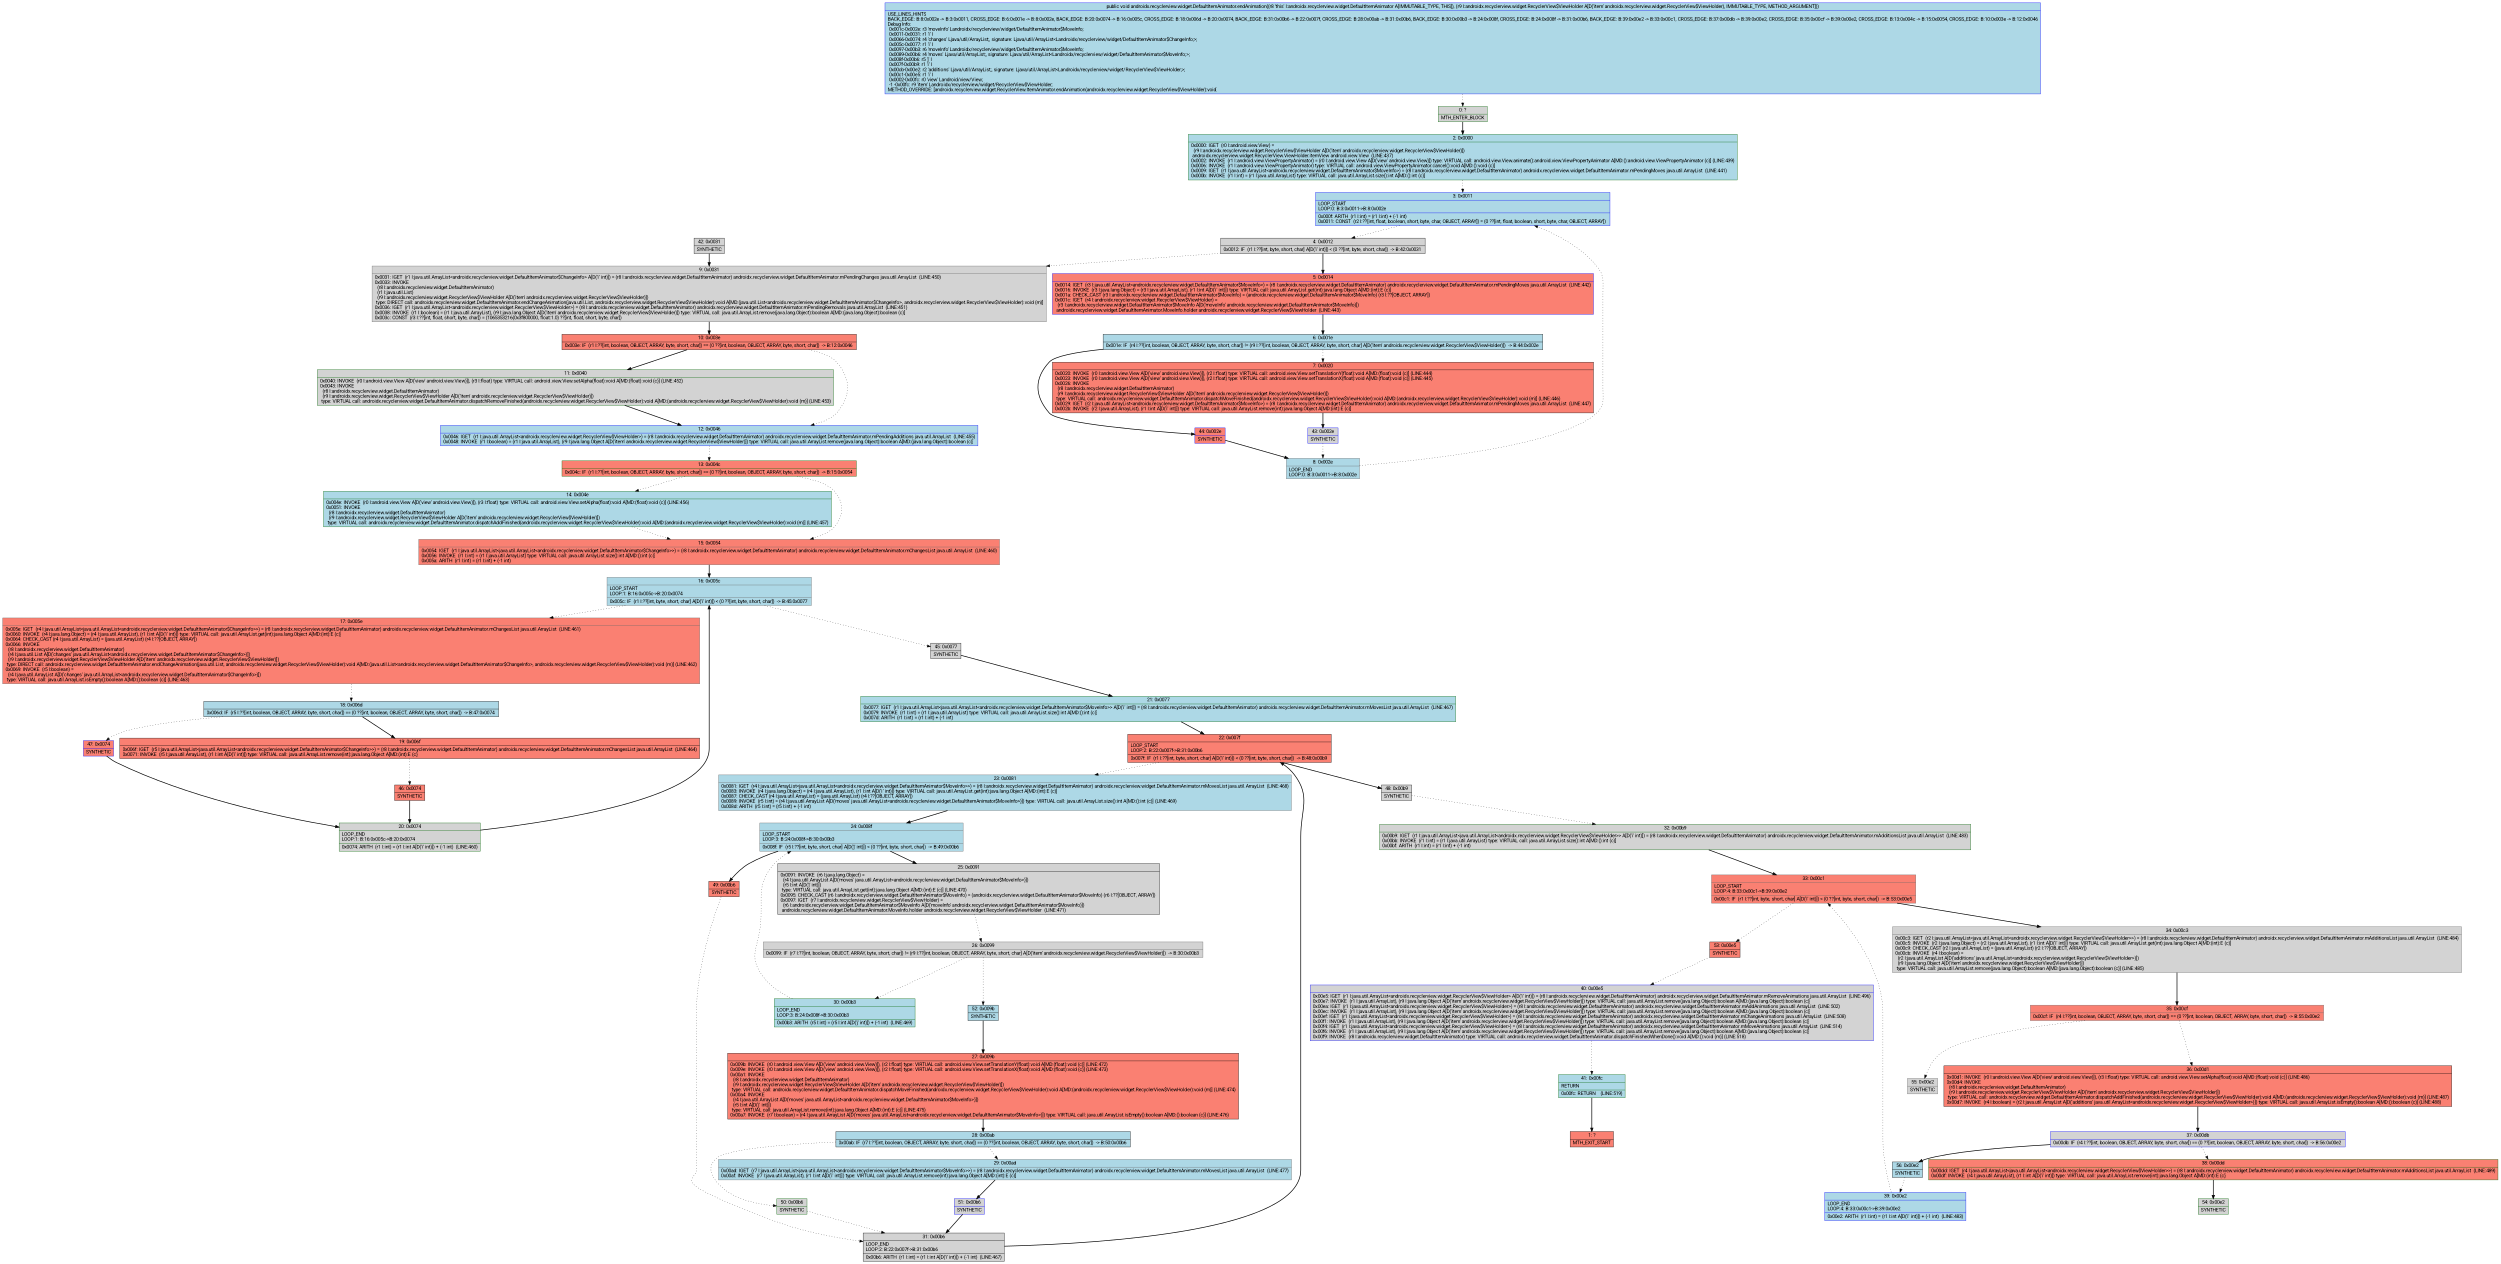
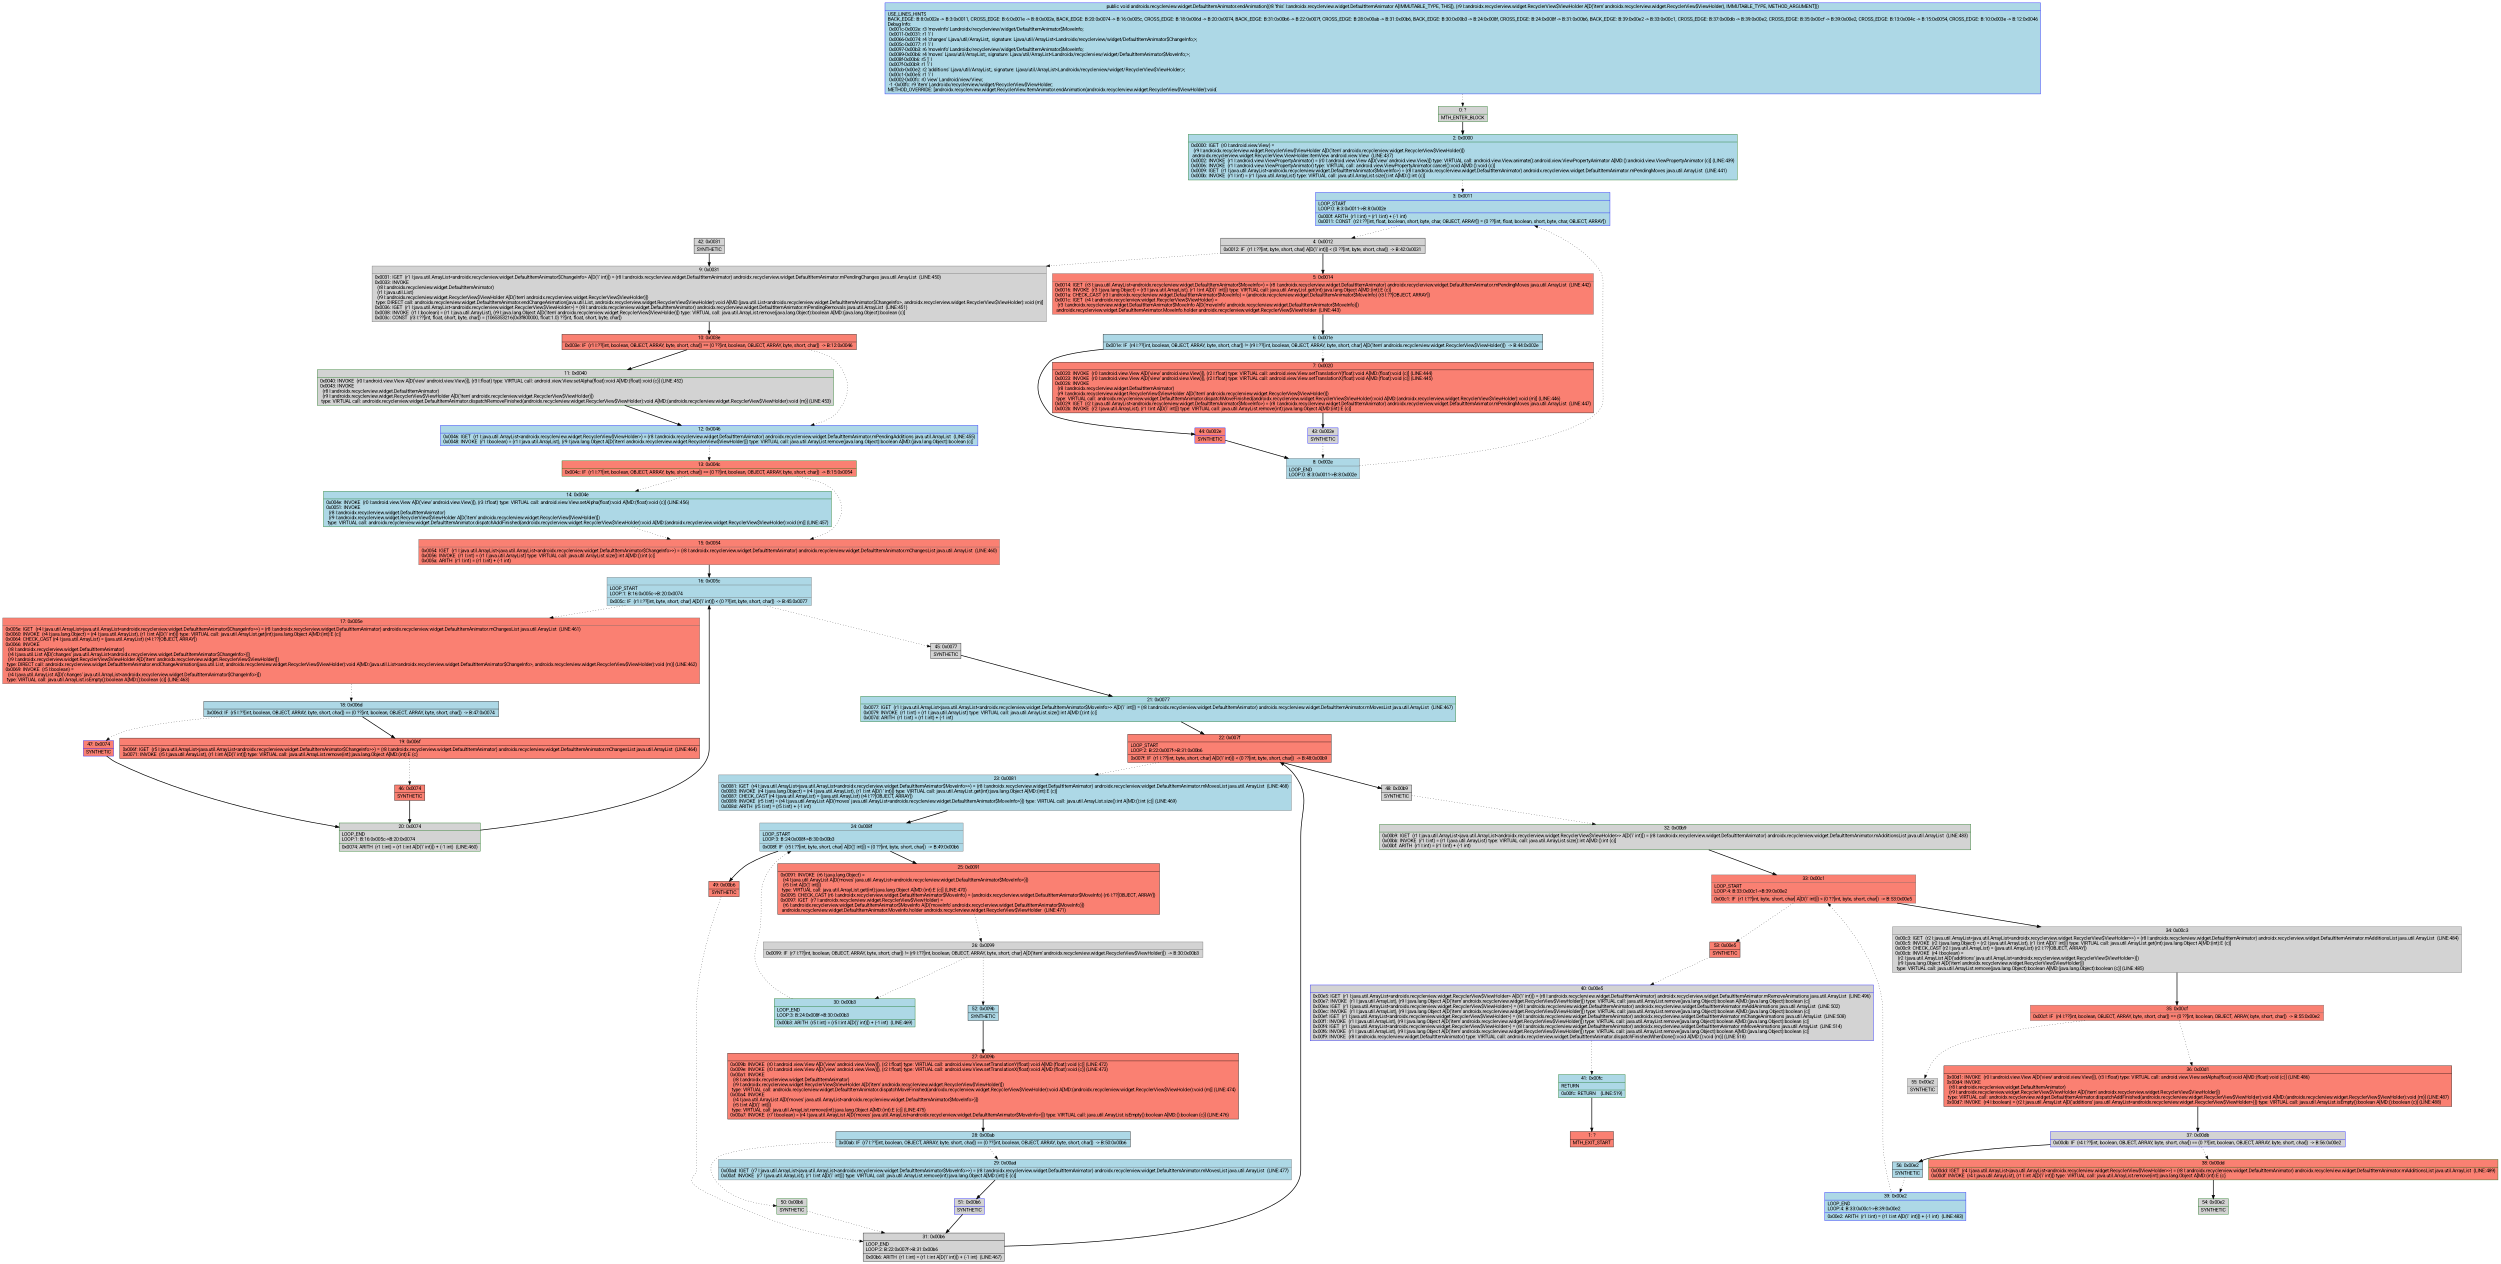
node "5: 0x0014": color blue -> gray40
node "25: 0x0091": fillcolor lightgrey -> salmon
